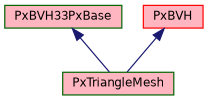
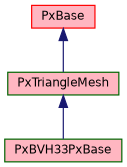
node "PxBVH": label "PxBVH" -> "PxBase"
edge "PxTriangleMesh" -> "PxBVH33PxBase": reversed
